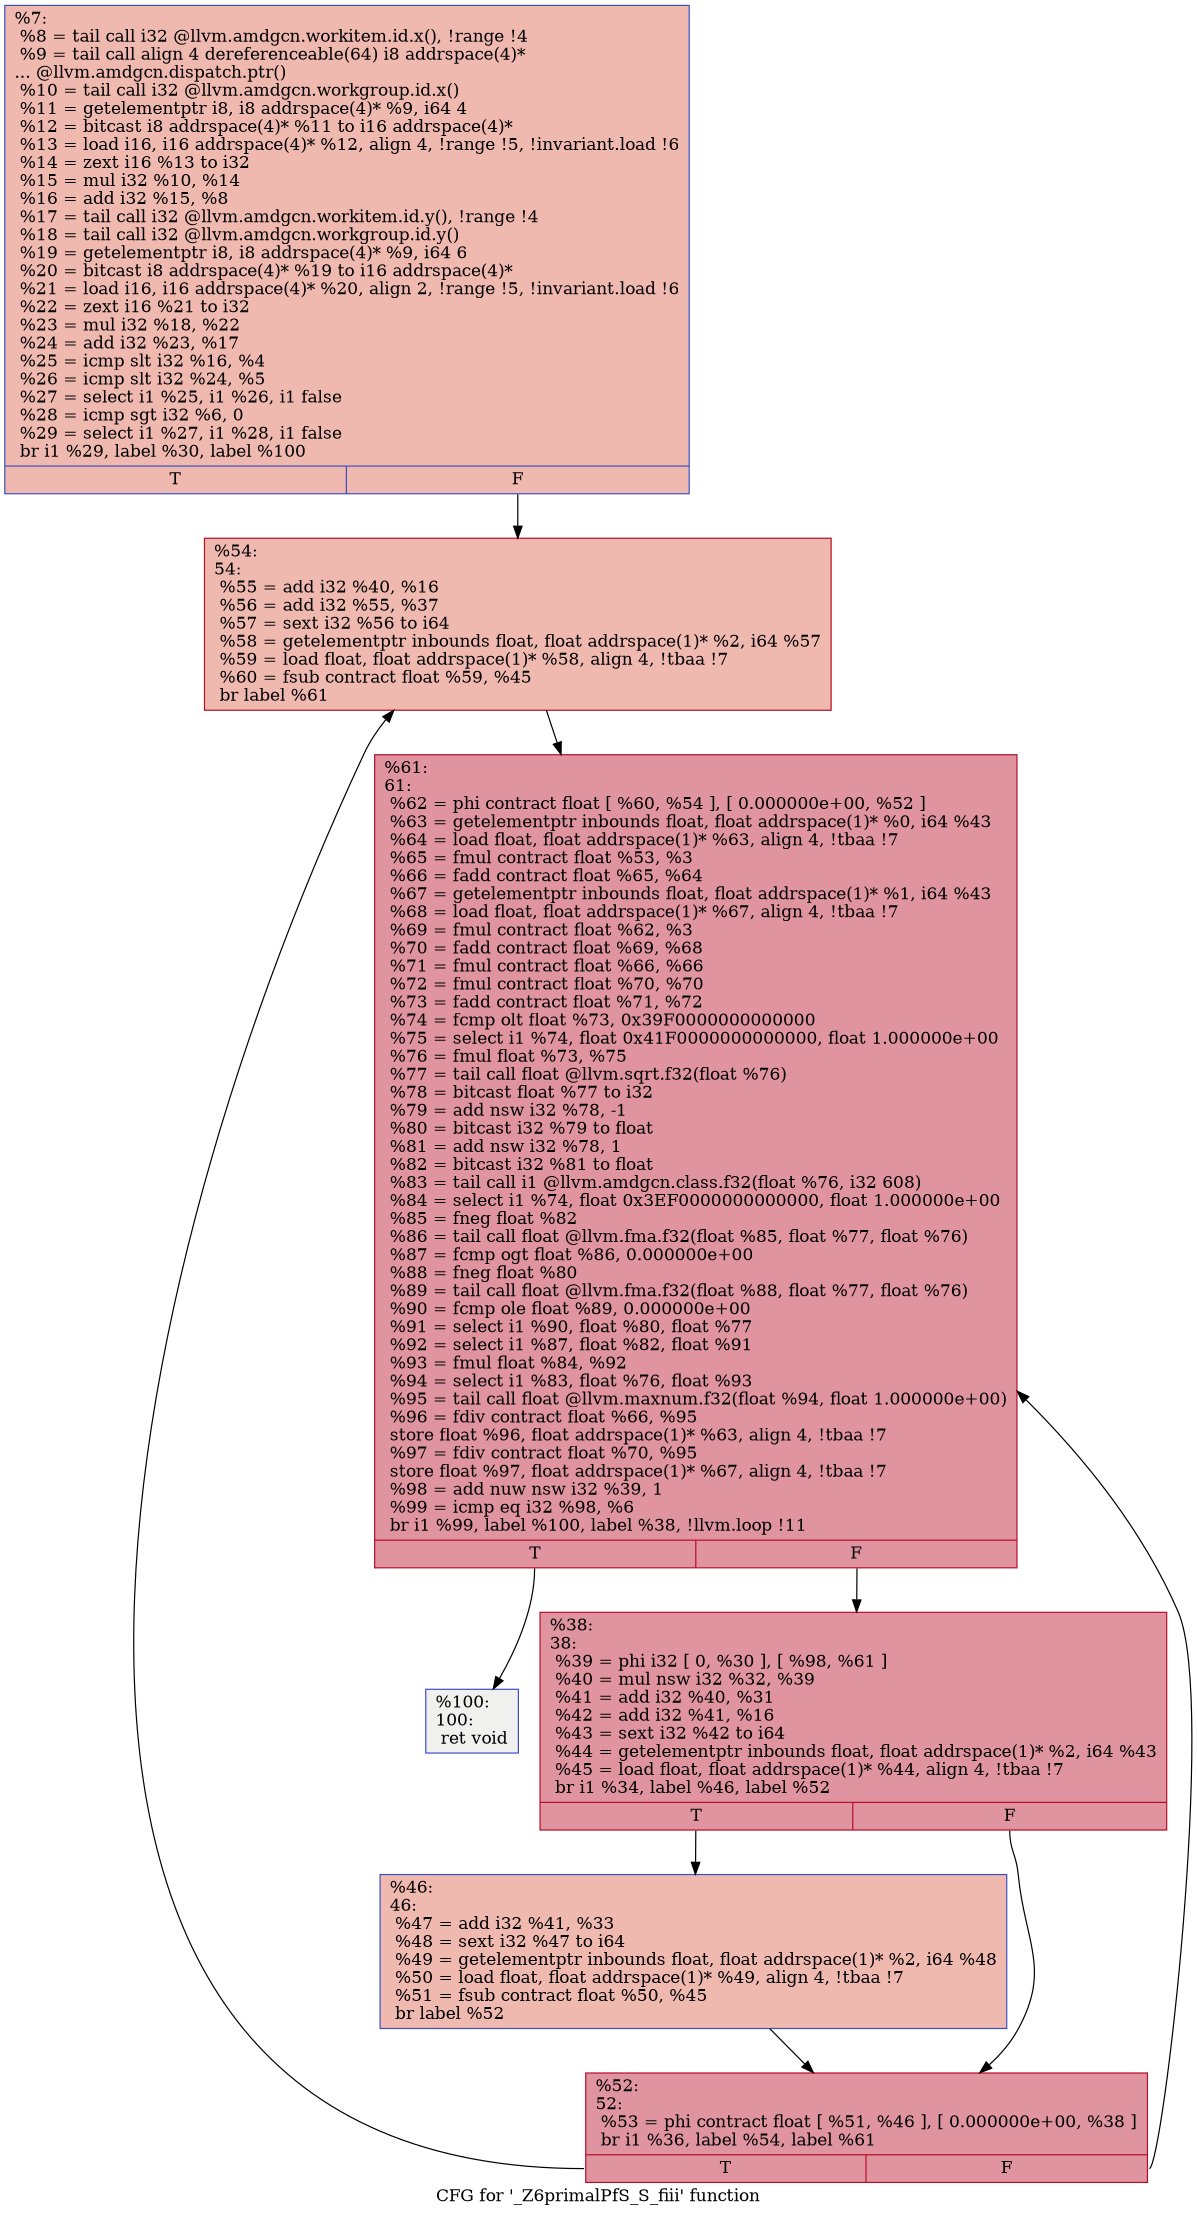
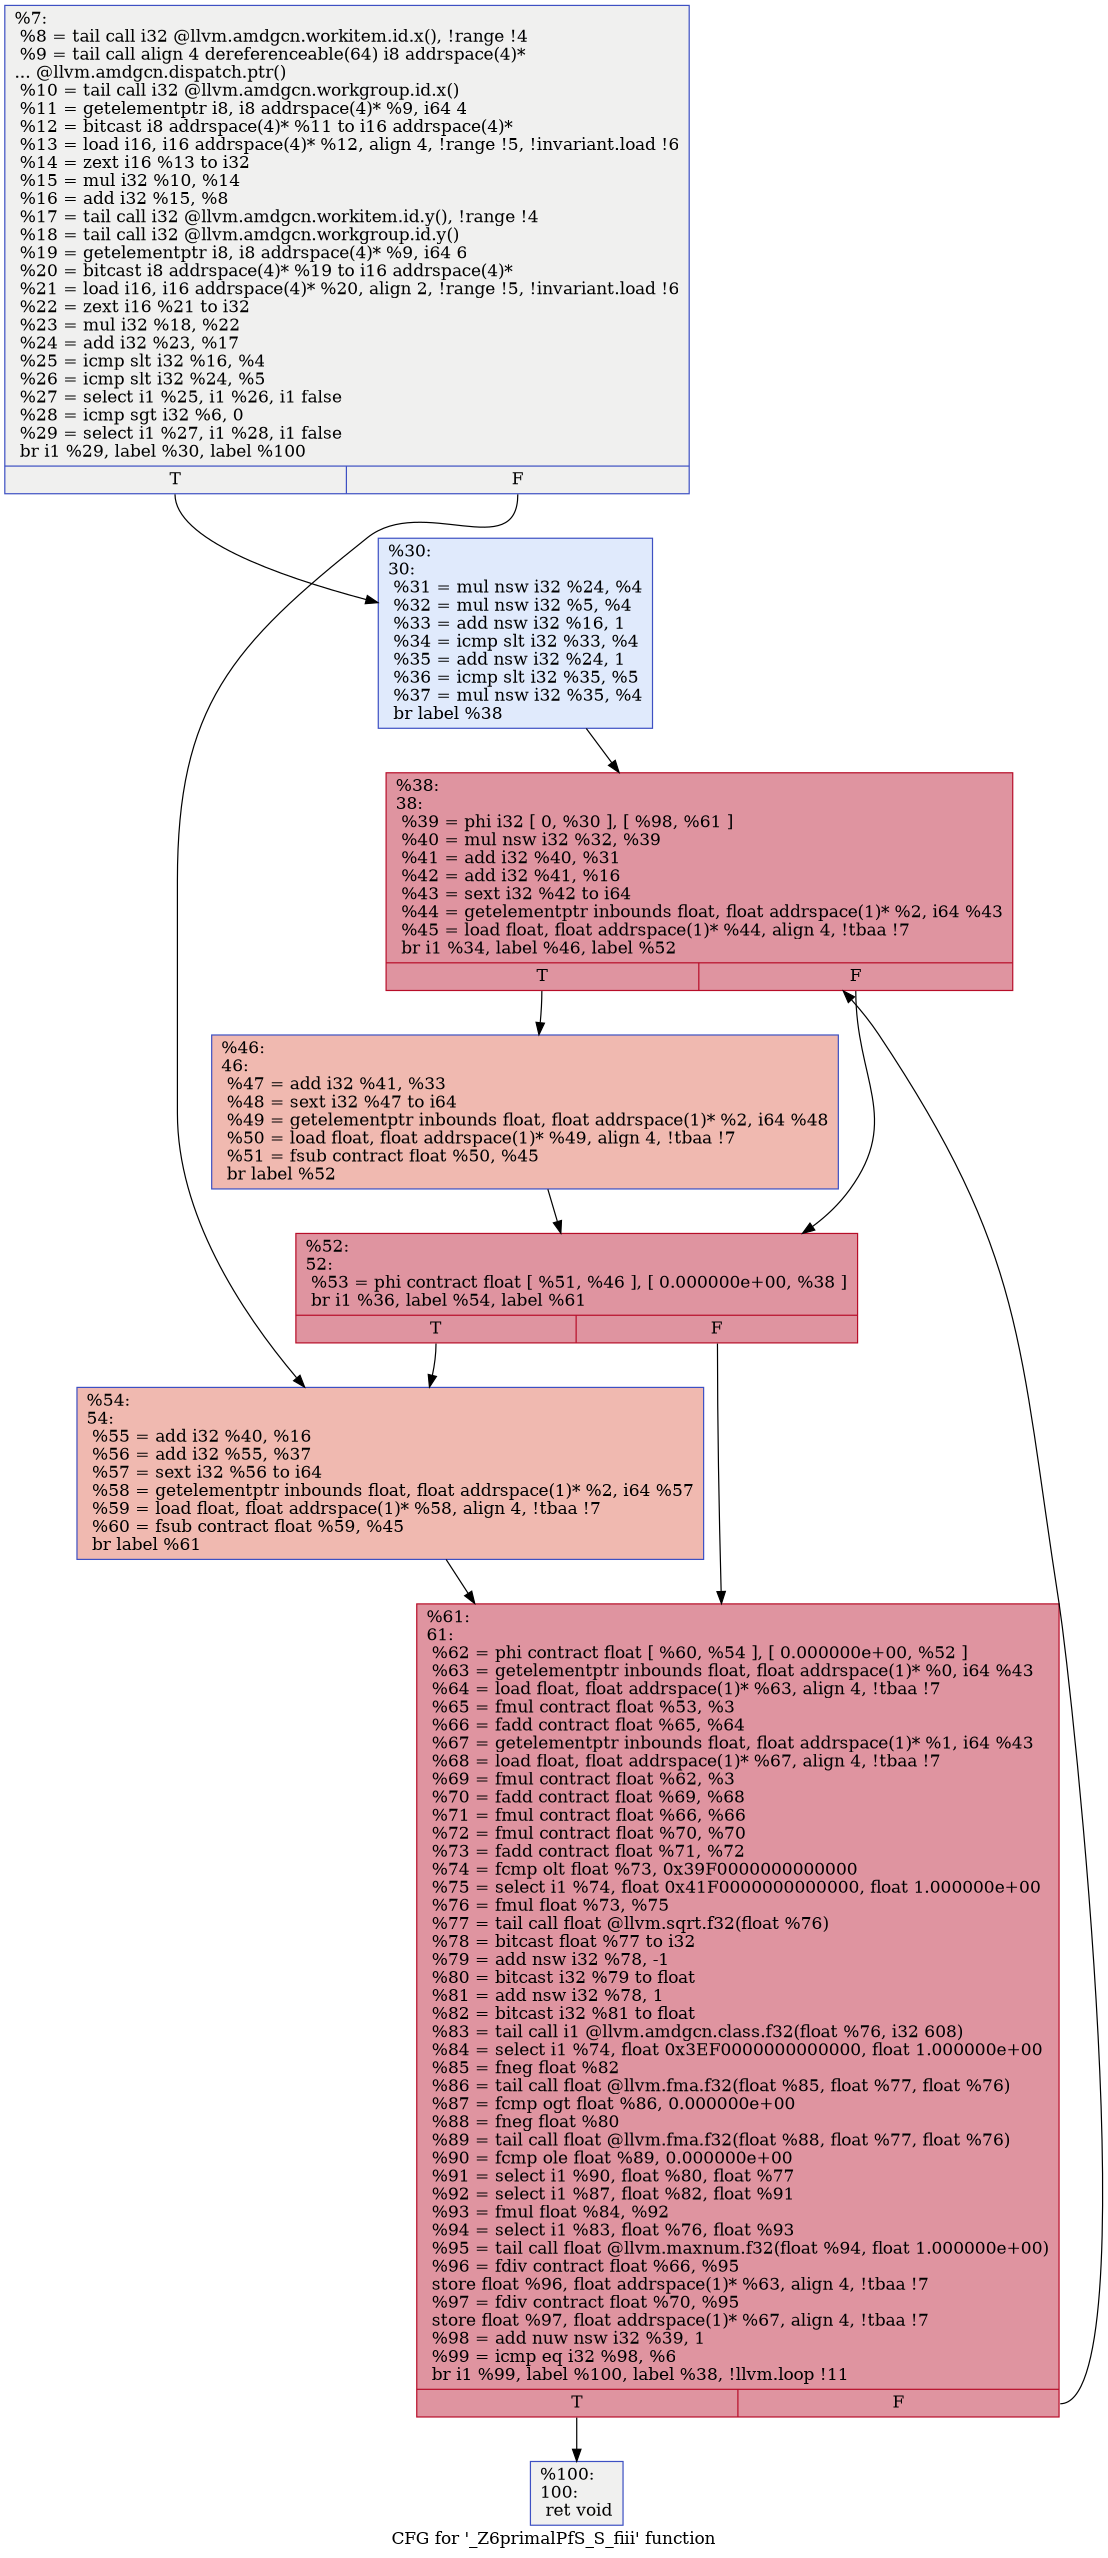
node "%7:": fillcolor #de614d70 -> #dedcdb70
node "%54:": color #b70d28ff -> #3d50c3ff
node "%30:": added
